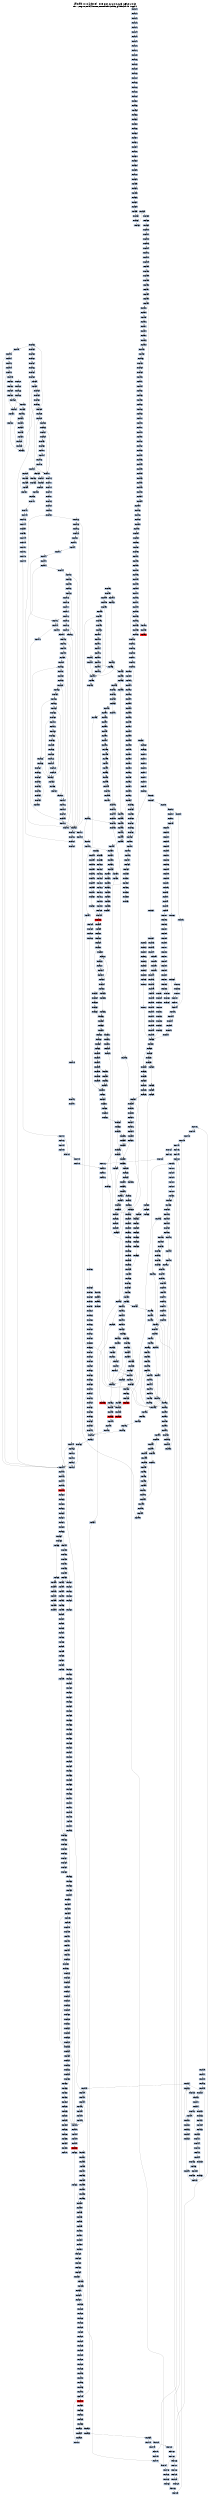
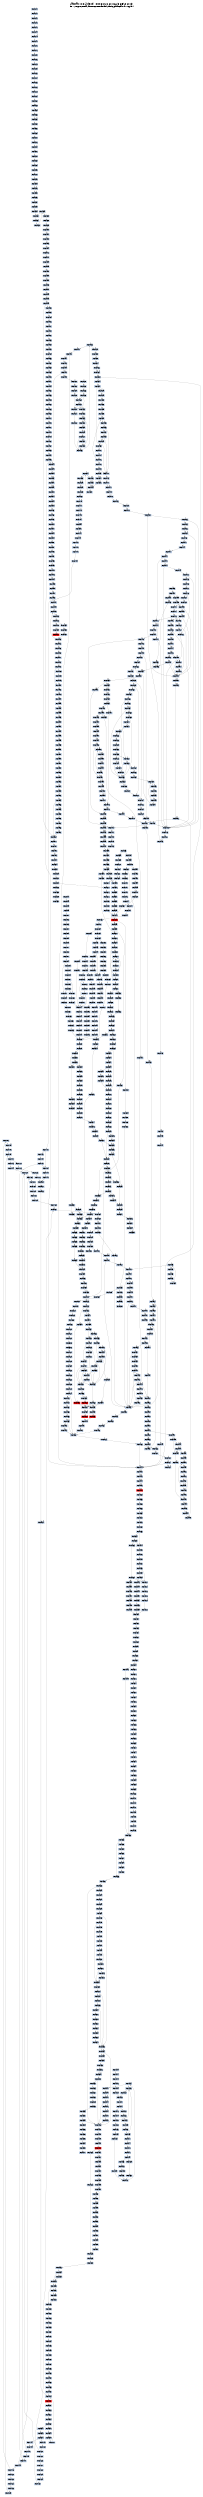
node "0x080c1df5": removed
node "0x0807a8e9": removed
